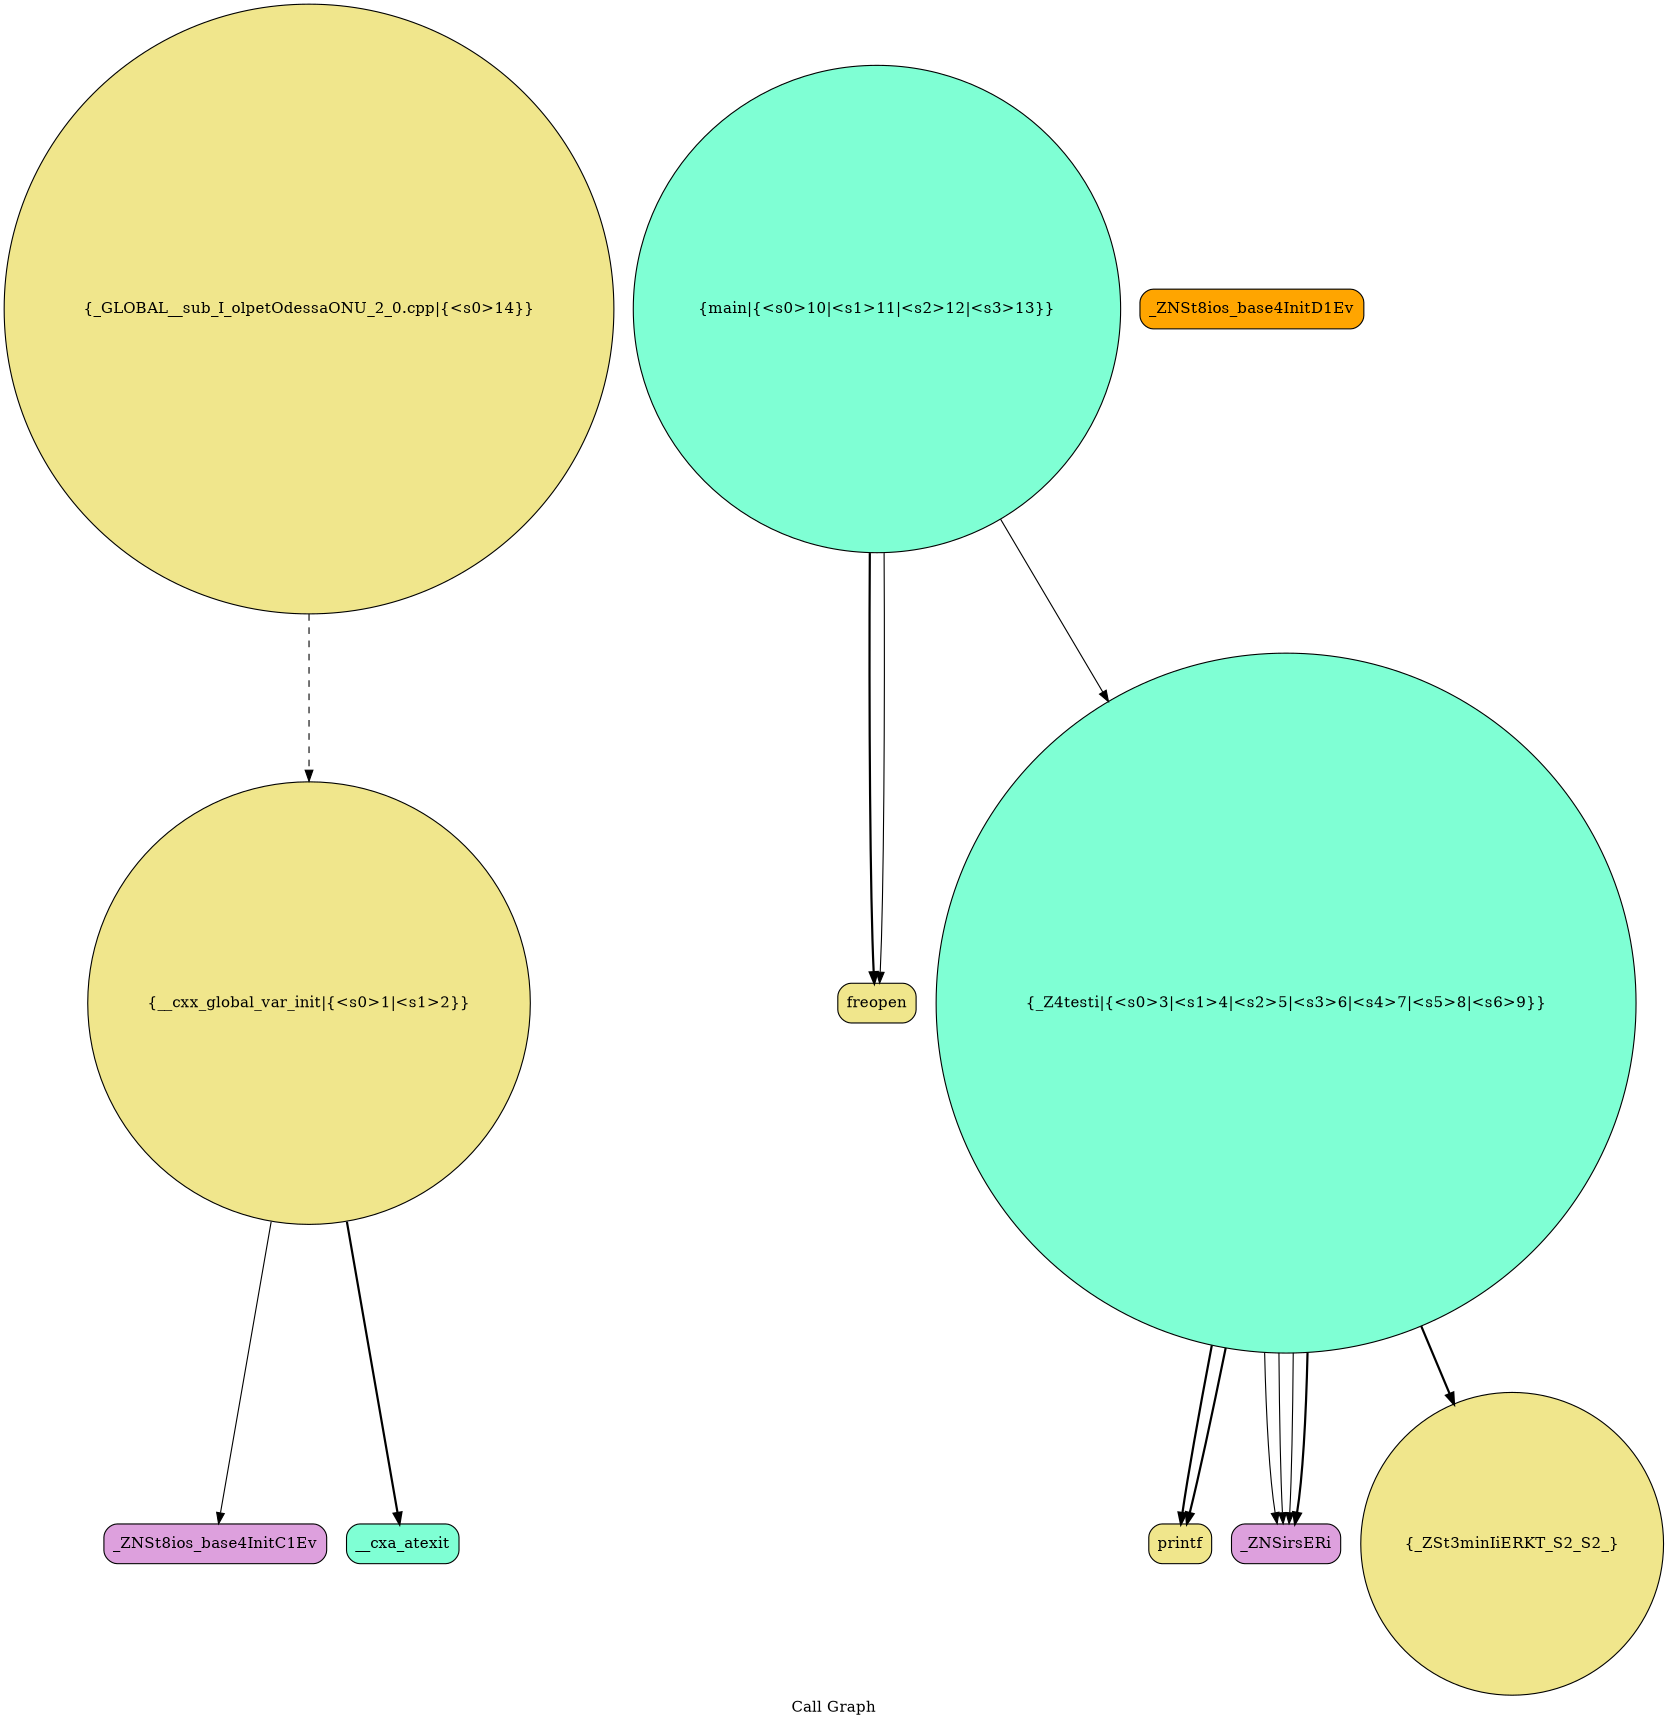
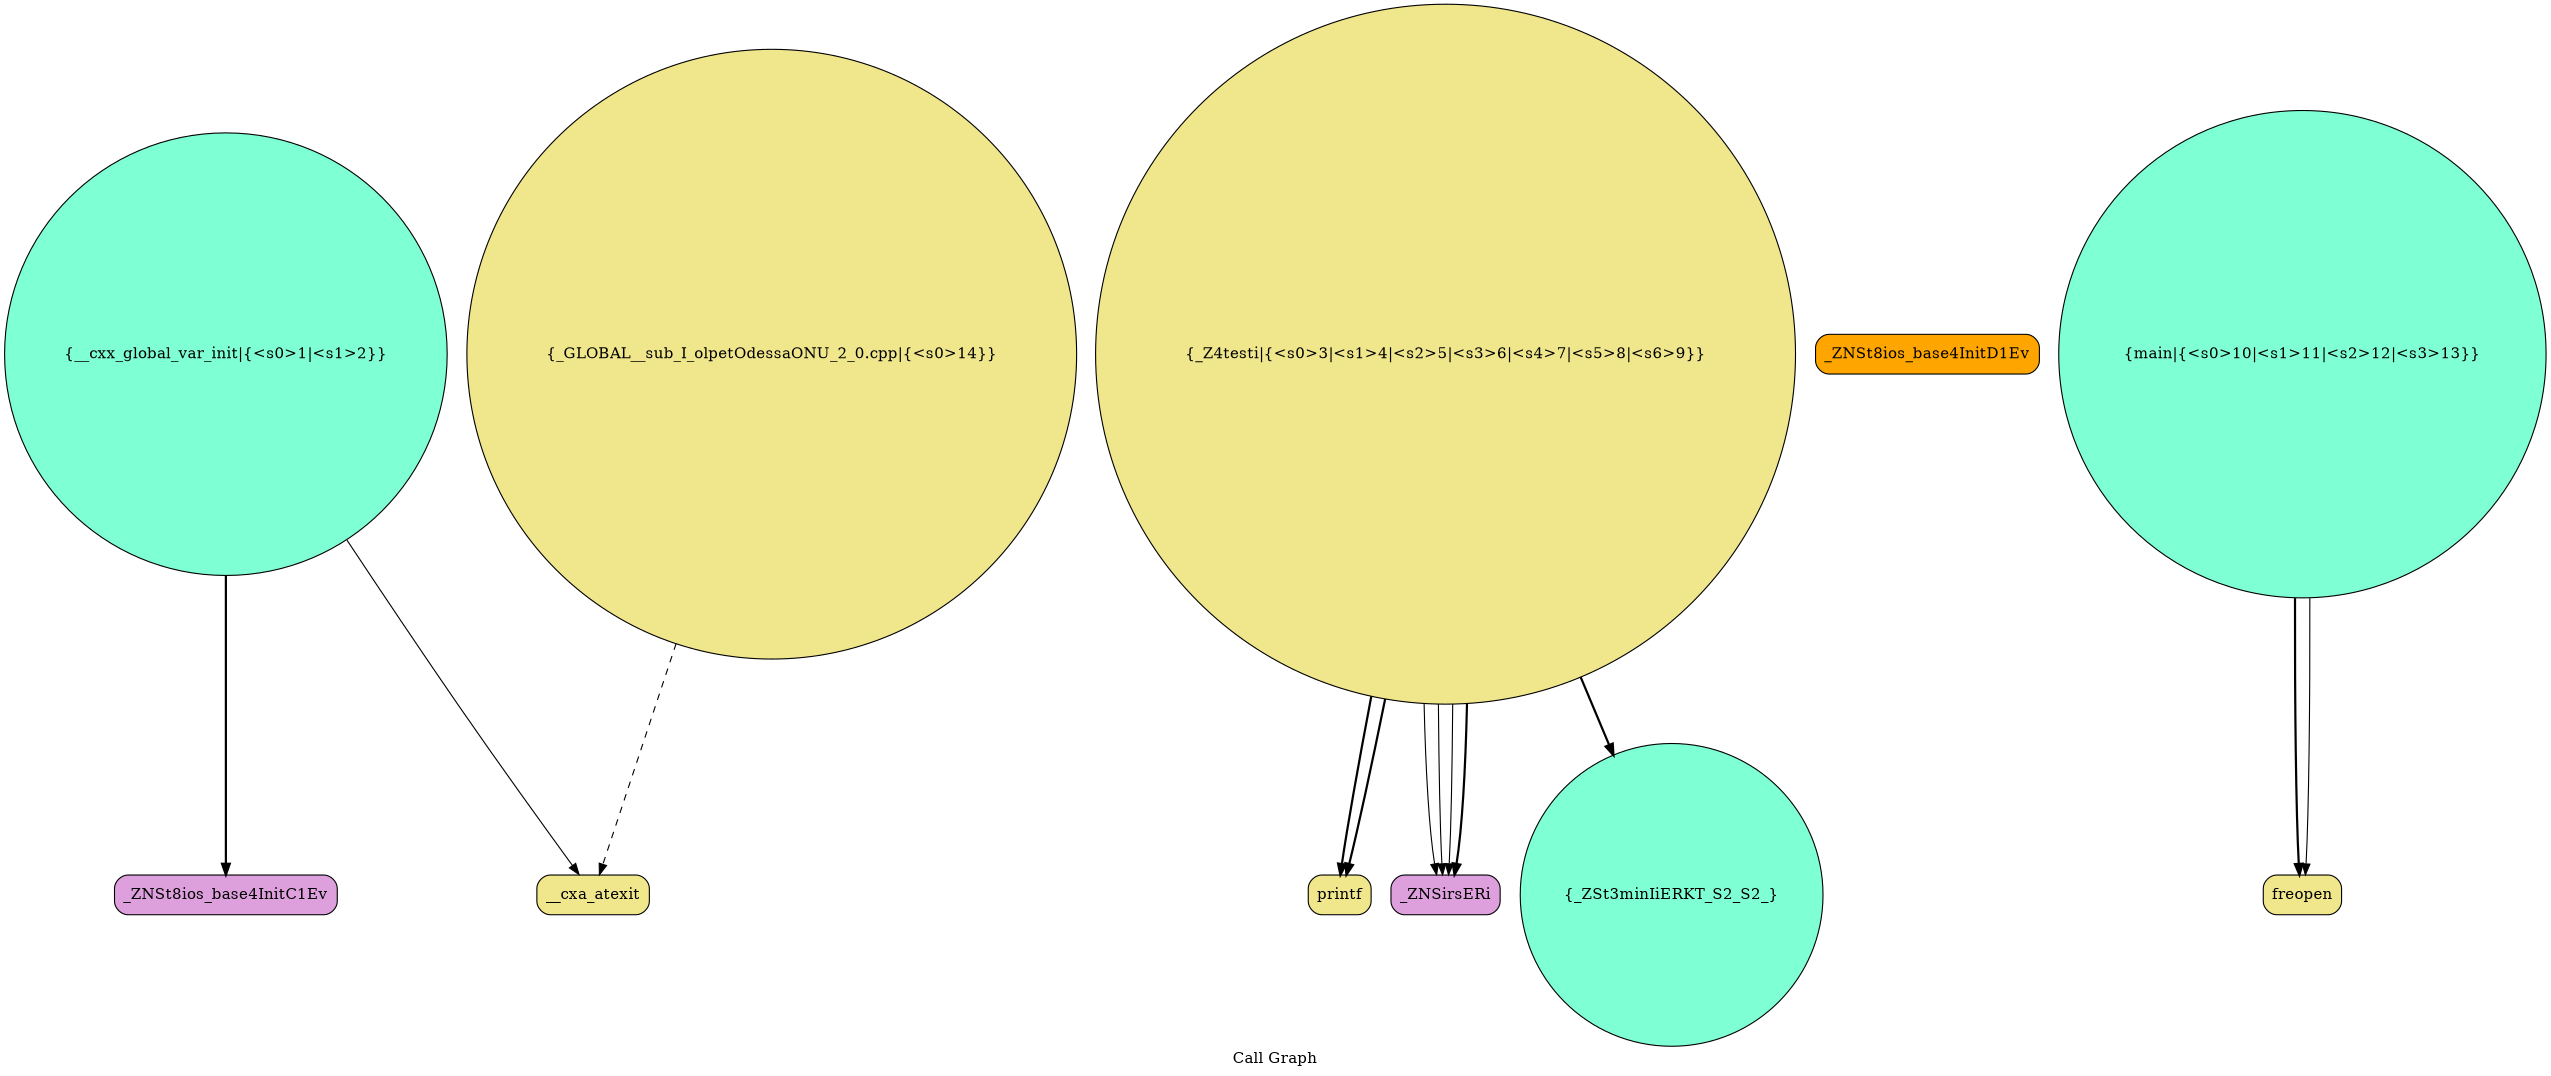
edge "{main|{<s0>10|<s1>11|<s2>12|<s3>13}}" -> "{_Z4testi|{<s0>3|<s1>4|<s2>5|<s3>6|<s4>7|<s5>8|<s6>9}}": removed
edge "{_GLOBAL__sub_I_olpetOdessaONU_2_0.cpp|{<s0>14}}" -> "{__cxx_global_var_init|{<s0>1|<s1>2}}": now "{_GLOBAL__sub_I_olpetOdessaONU_2_0.cpp|{<s0>14}}" -> "__cxa_atexit"
node "{__cxx_global_var_init|{<s0>1|<s1>2}}": fillcolor khaki -> aquamarine
node "{_Z4testi|{<s0>3|<s1>4|<s2>5|<s3>6|<s4>7|<s5>8|<s6>9}}": fillcolor aquamarine -> khaki
edge "{__cxx_global_var_init|{<s0>1|<s1>2}}" -> "_ZNSt8ios_base4InitC1Ev": style solid -> bold
edge "{__cxx_global_var_init|{<s0>1|<s1>2}}" -> "__cxa_atexit": style bold -> solid
node "__cxa_atexit": fillcolor aquamarine -> khaki
node "{_ZSt3minIiERKT_S2_S2_}": fillcolor khaki -> aquamarine
